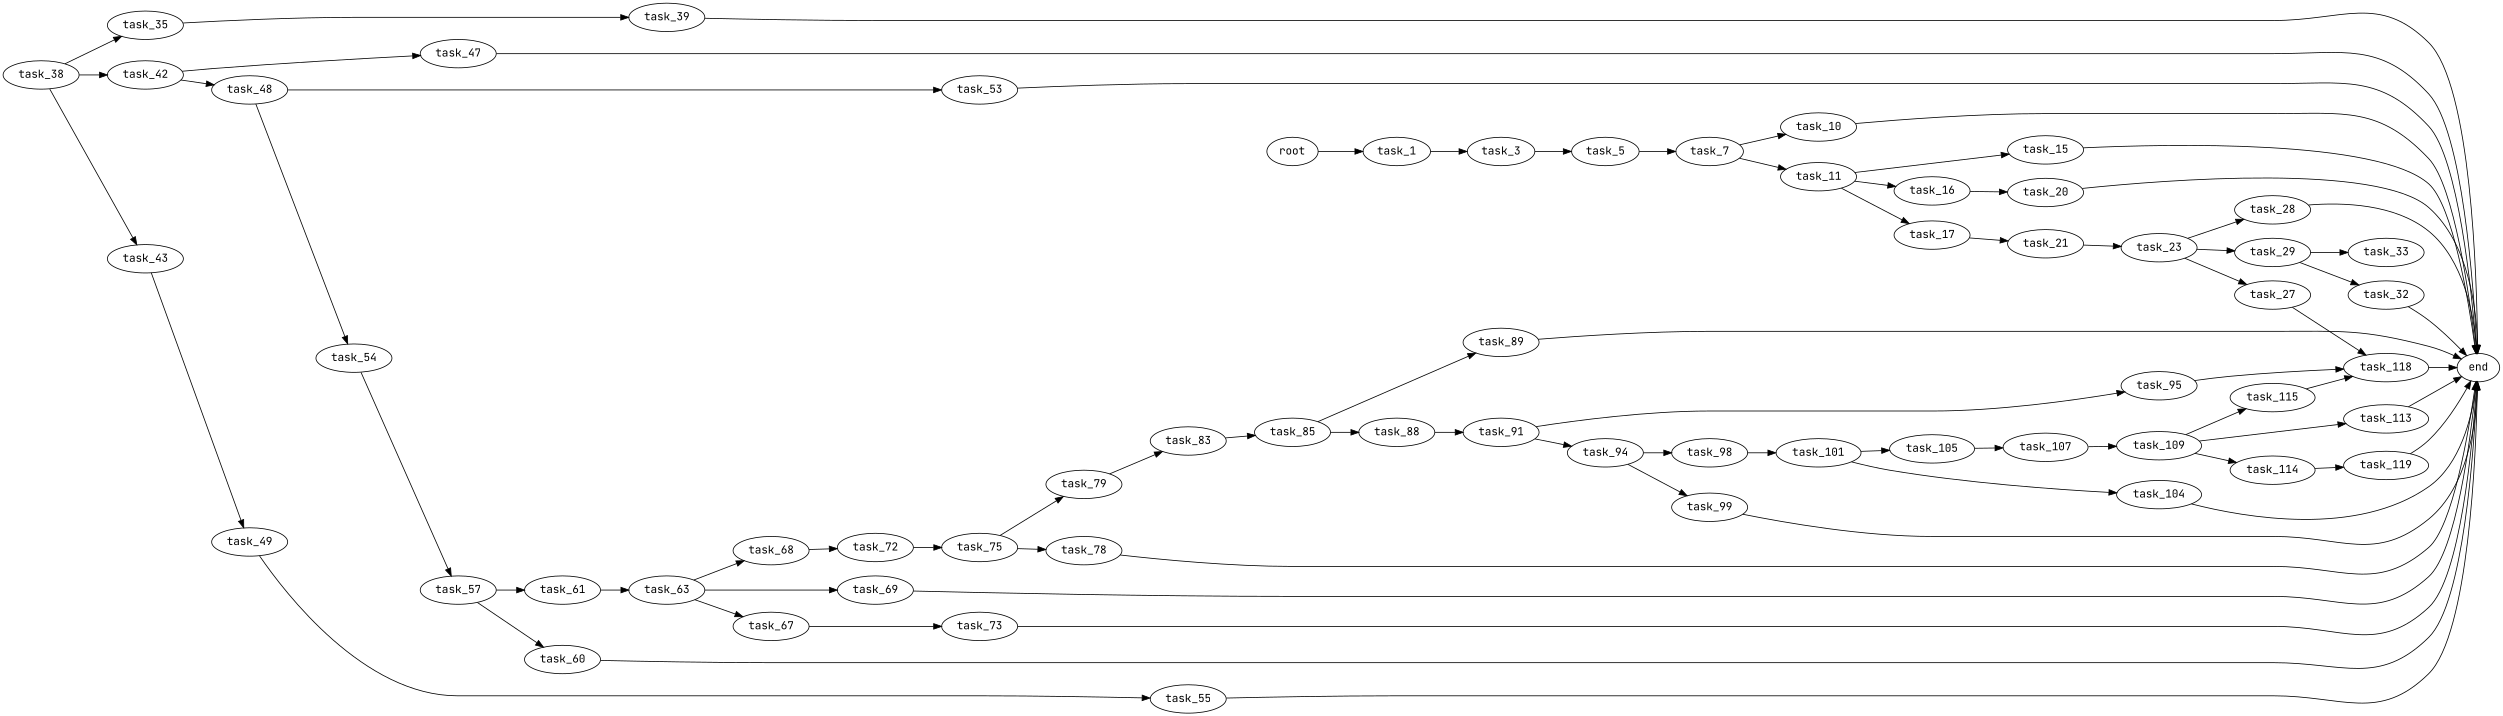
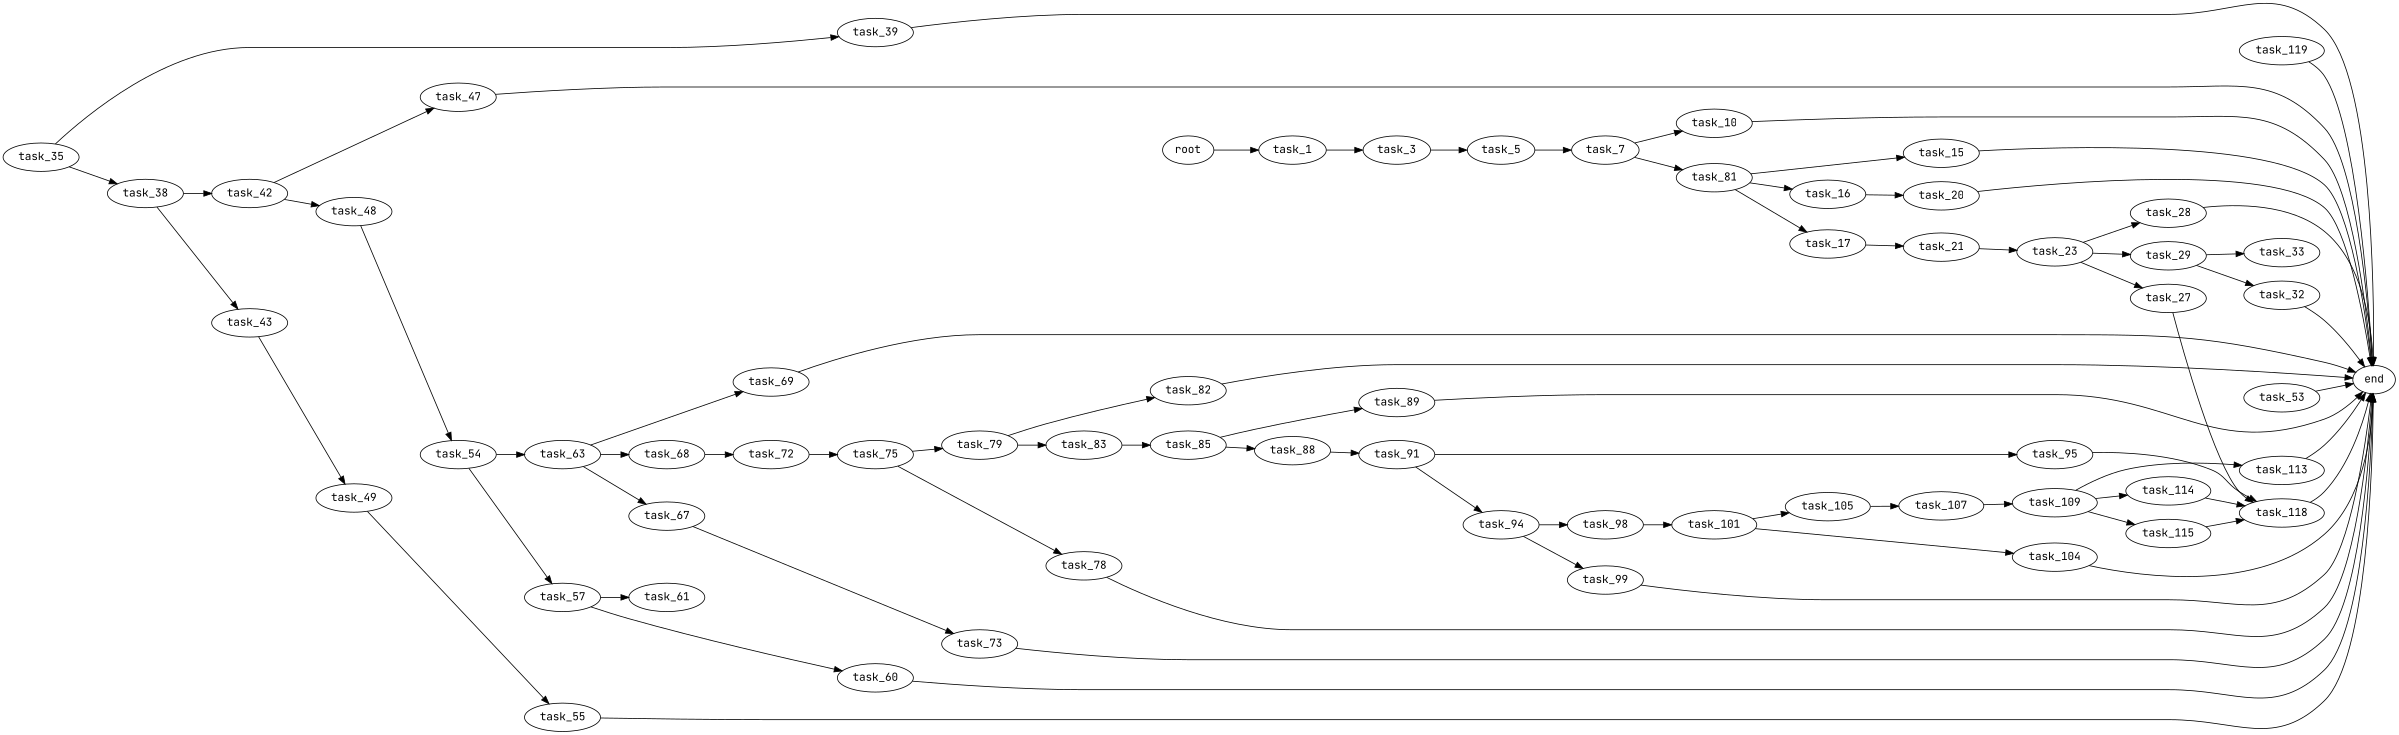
edge "task_38" -> "task_35": reversed
edge "task_48" -> "task_53": removed
node "task_11": label "task_11" -> "task_81"
node "task_82": added
edge "task_114" -> "task_119": now "task_114" -> "task_118"
edge "task_61" -> "task_63": now "task_54" -> "task_63"
